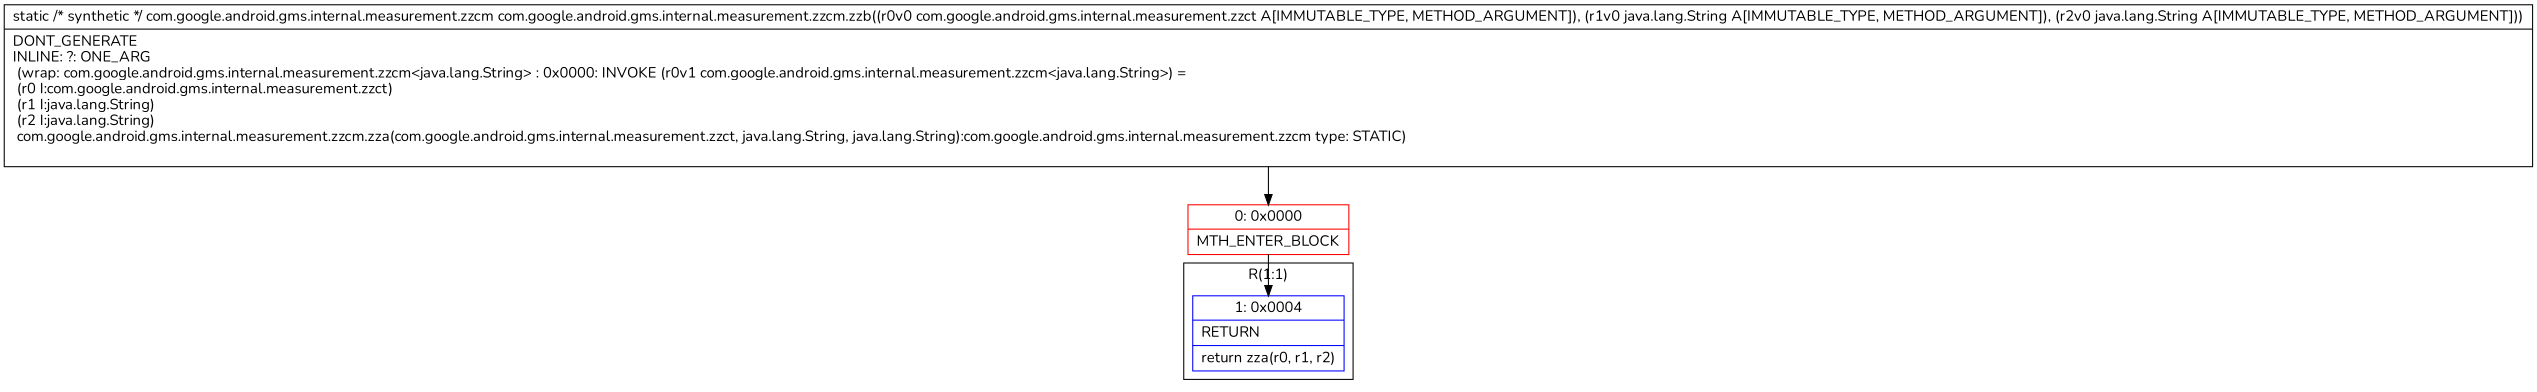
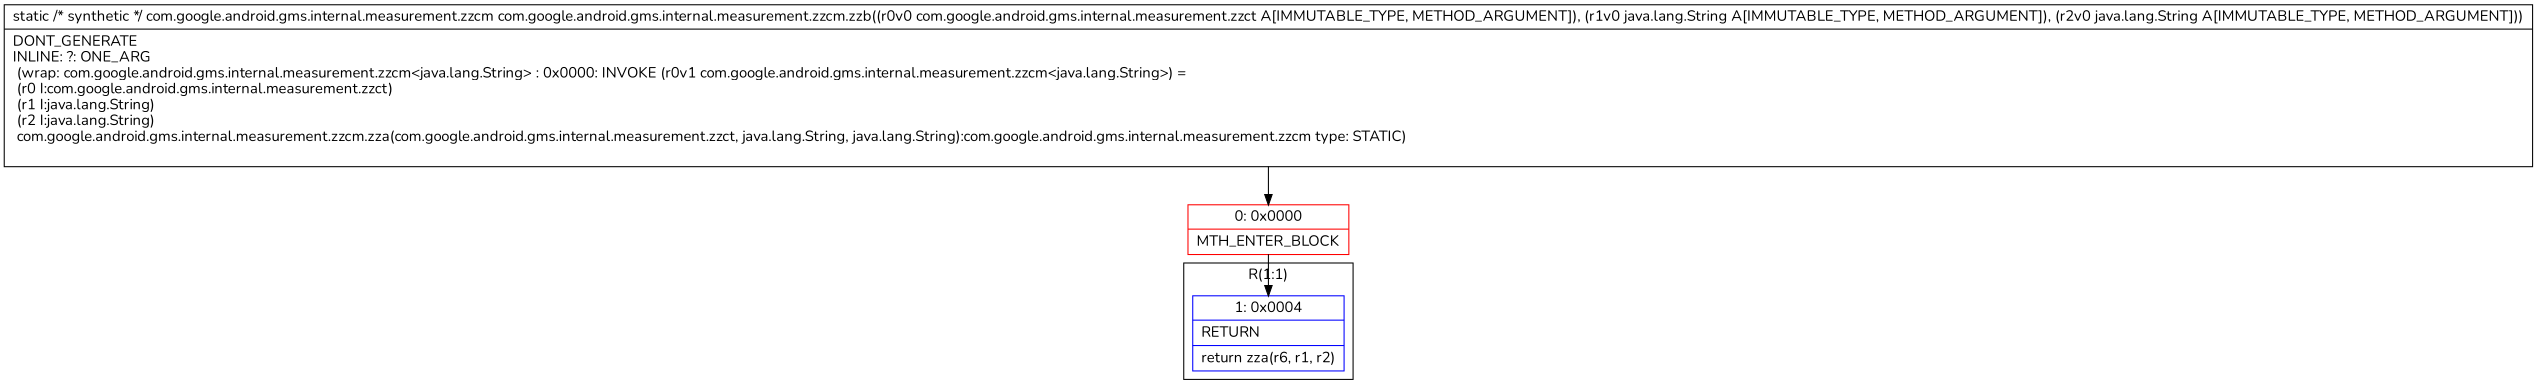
node "1: 0x0004": text "return zza(r0, r1, r2)" -> "return zza(r6, r1, r2)"
